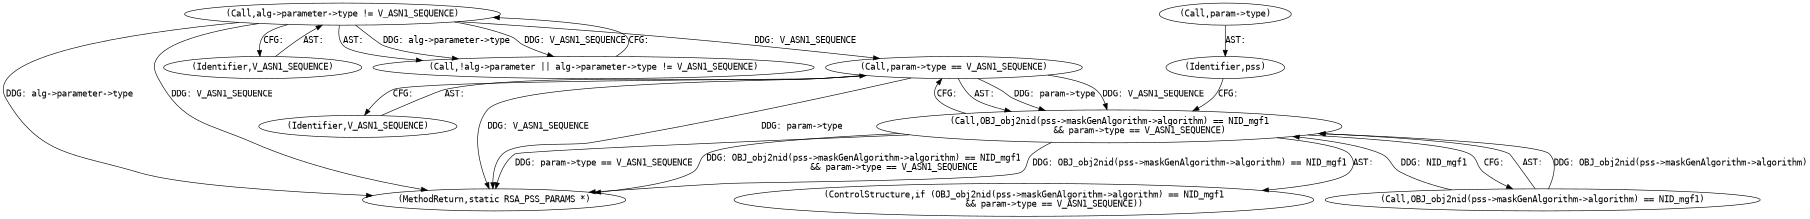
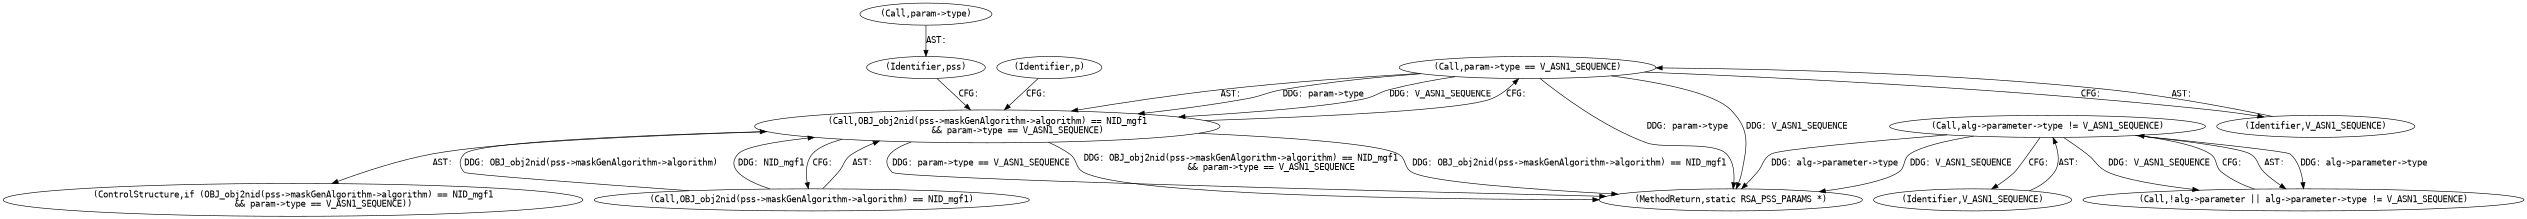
edge "(Call,alg->parameter->type != V_ASN1_SEQUENCE)" -> "(Call,param->type == V_ASN1_SEQUENCE)": removed, label "DDG: V_ASN1_SEQUENCE"
node "(Identifier,p)": added
